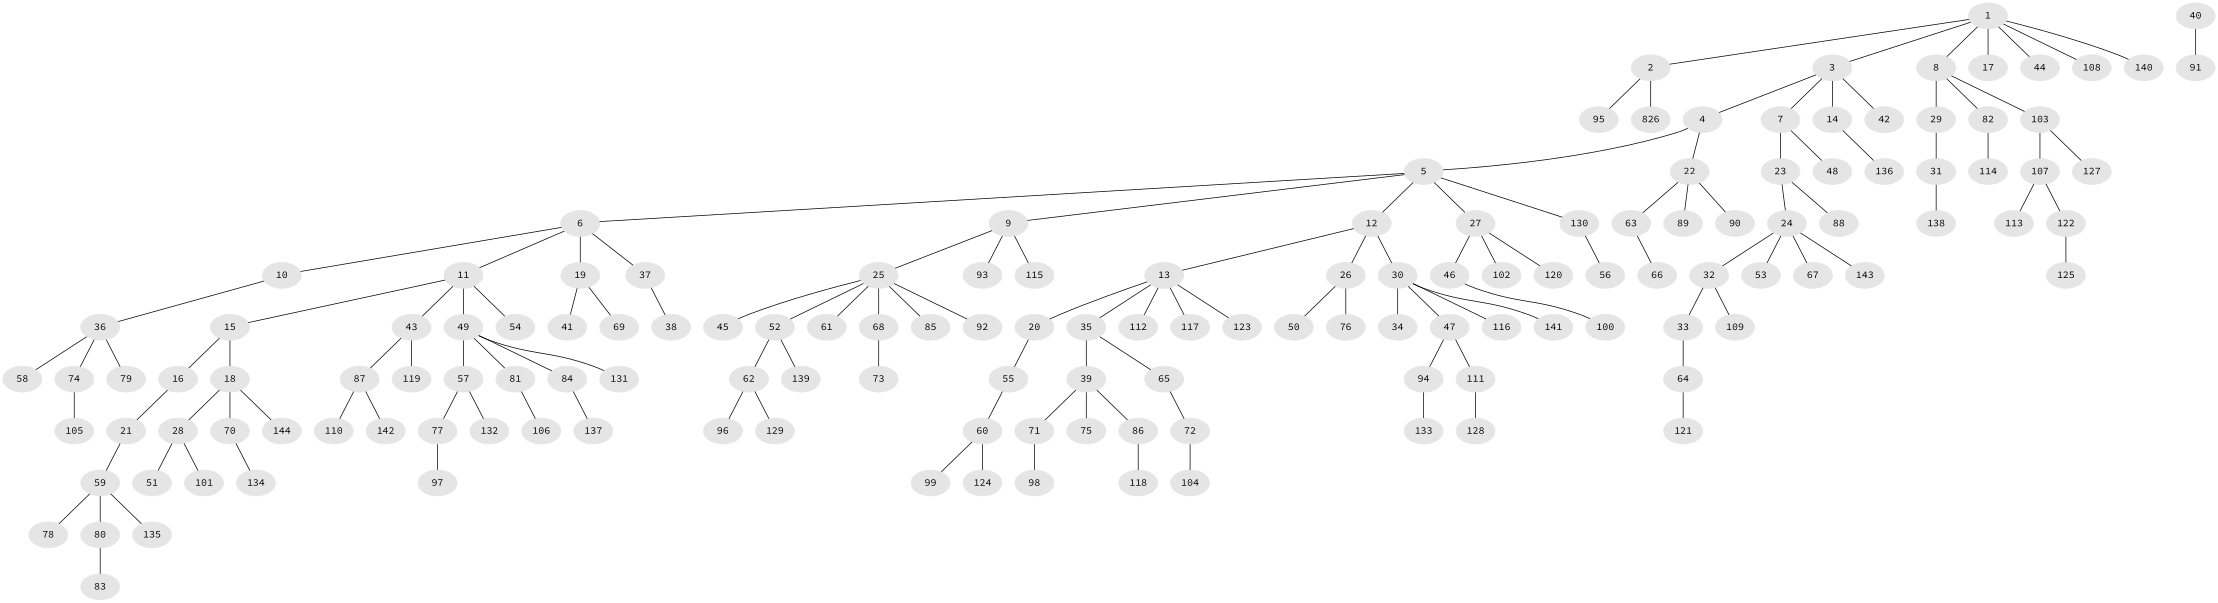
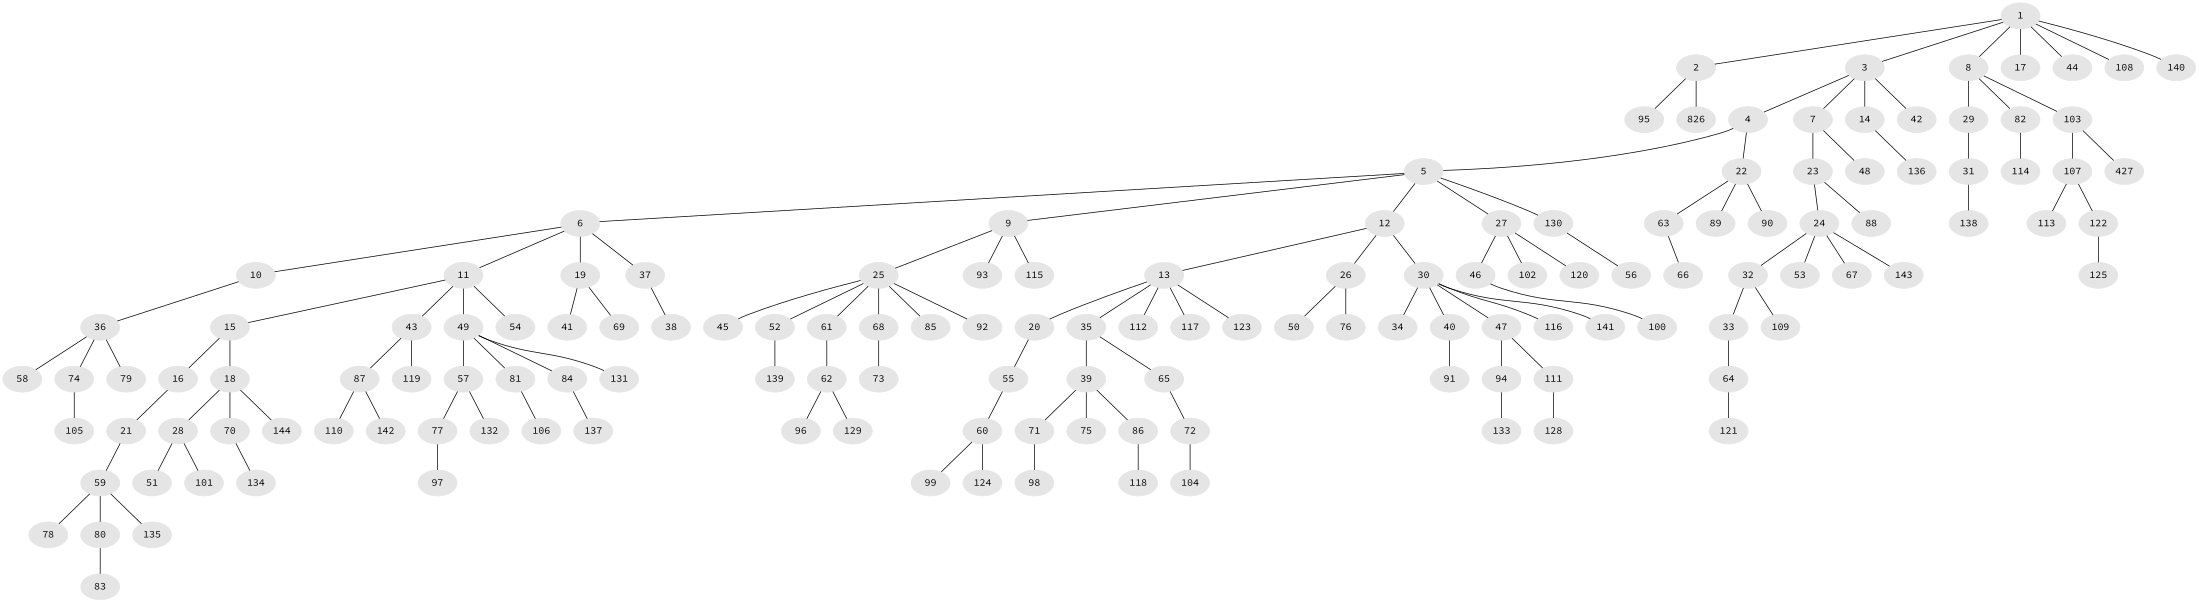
node "127": label "127" -> "427"
edge "30" -- "40": added
edge "52" -- "62": now "61" -- "62"
